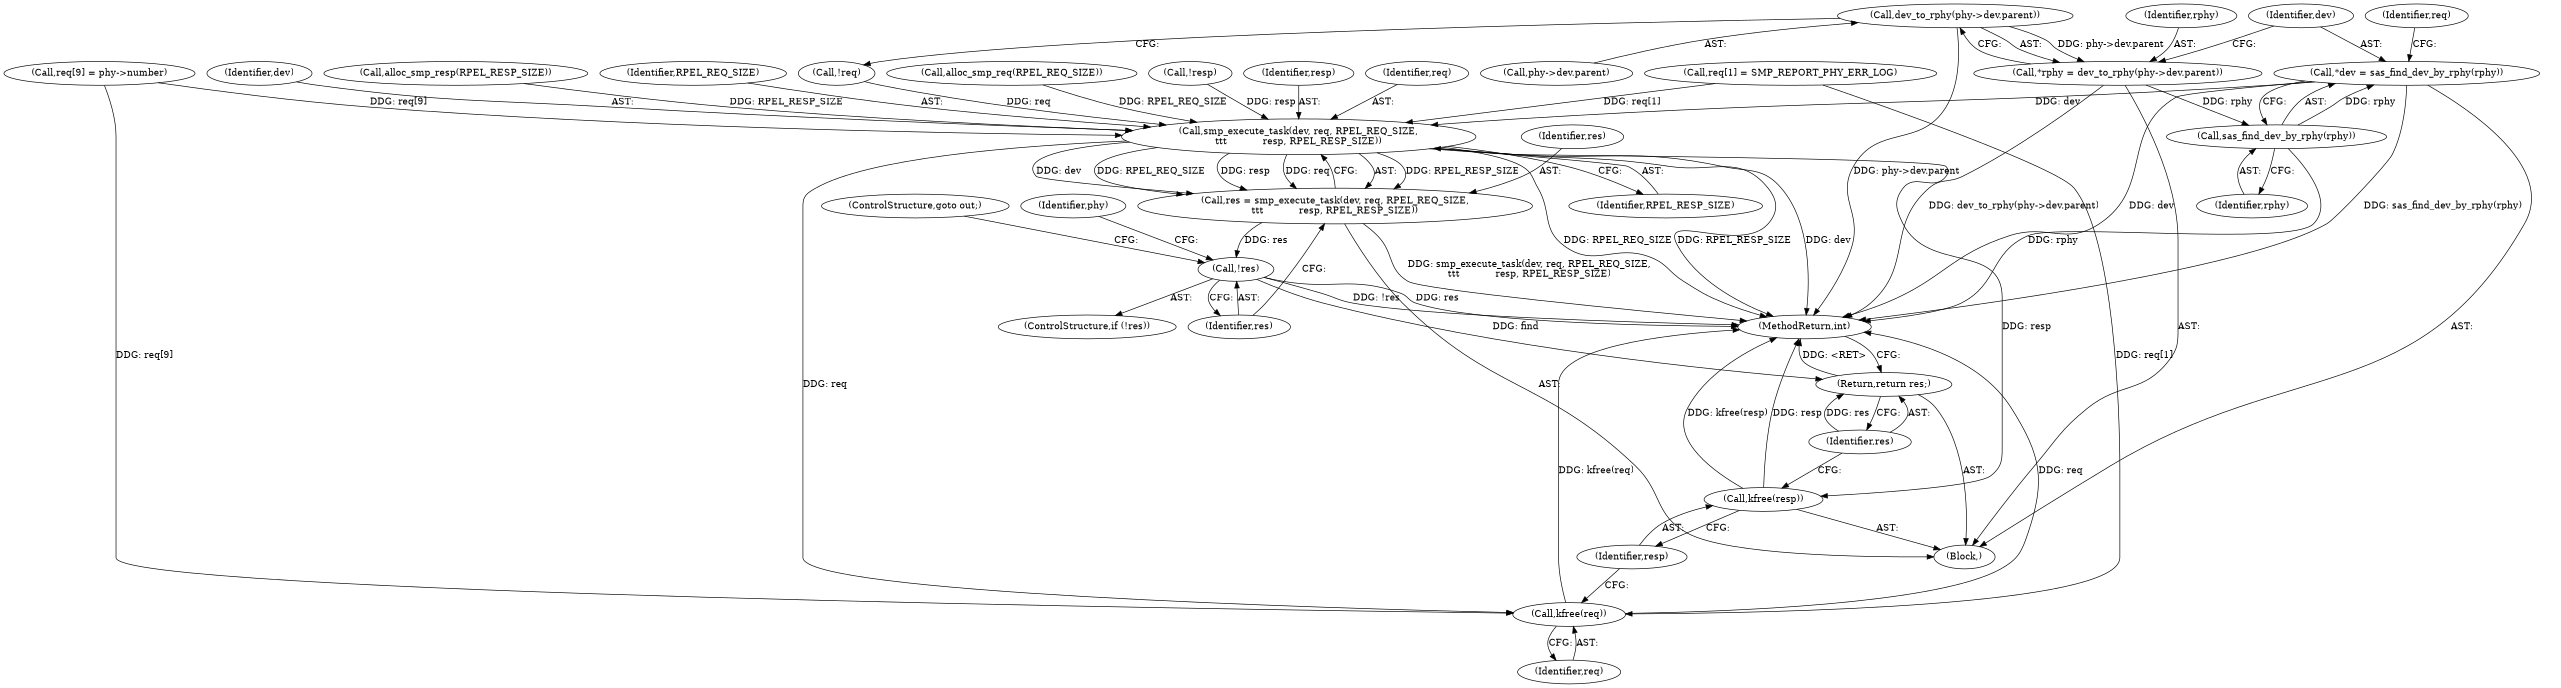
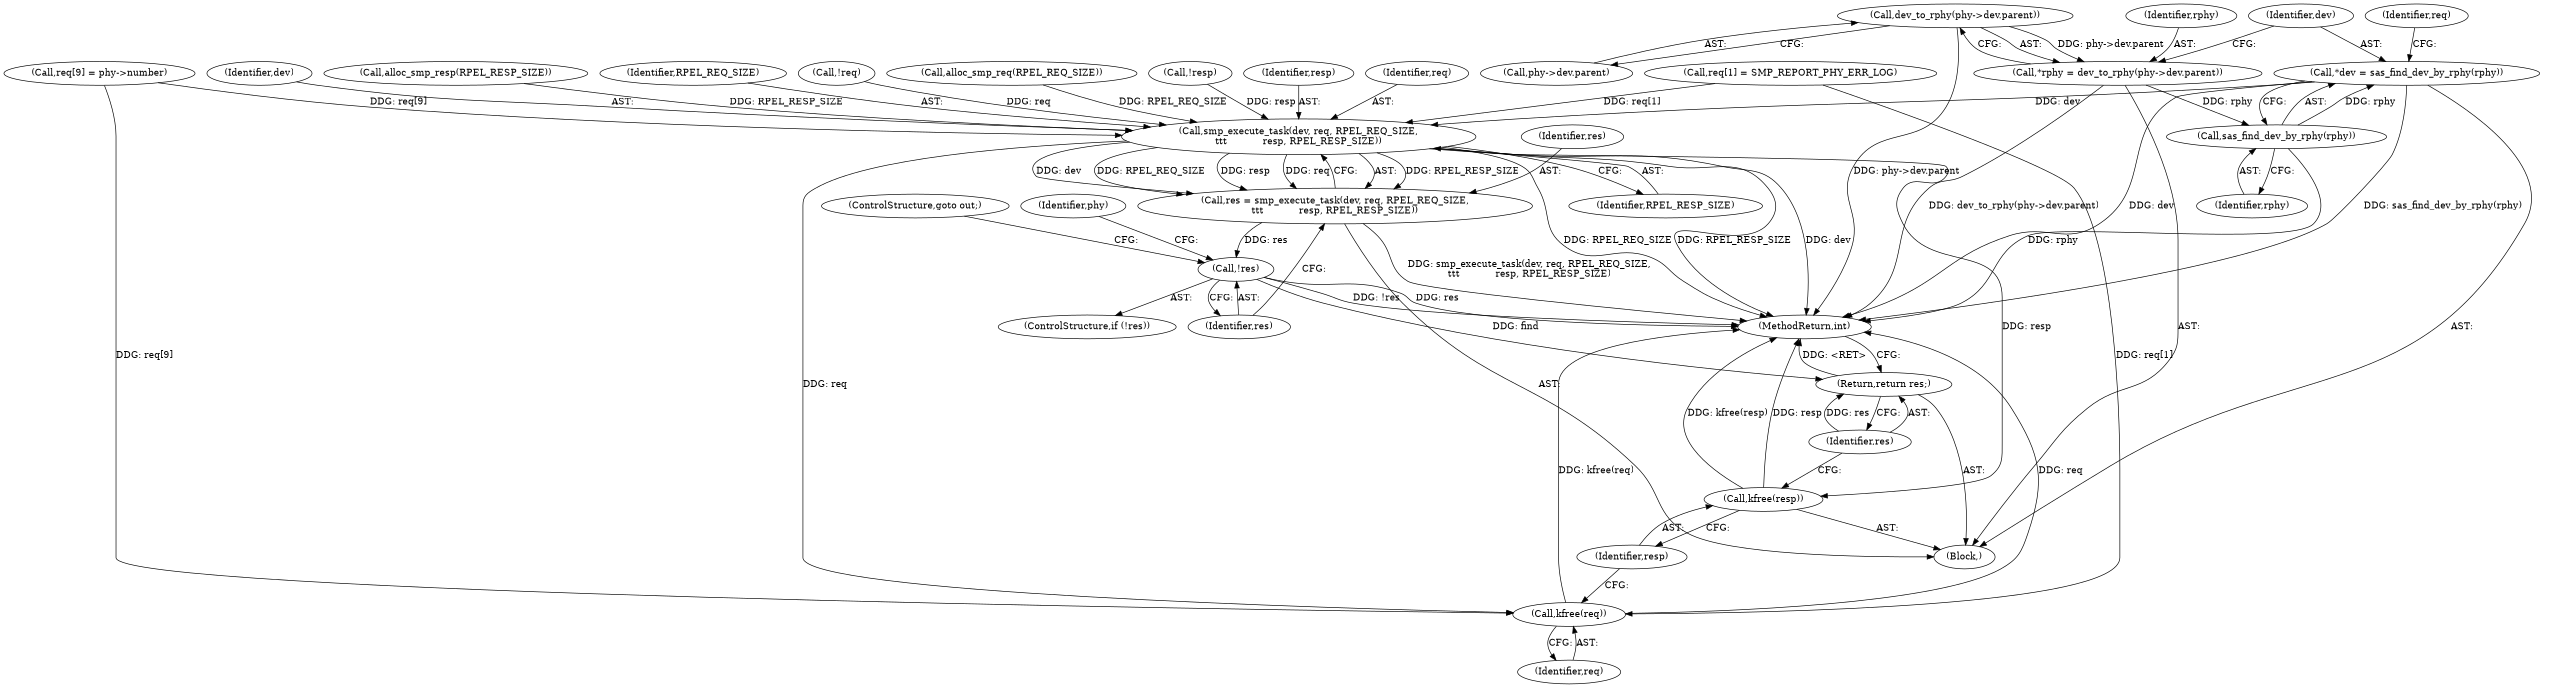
edge "(Call,dev_to_rphy(phy->dev.parent))" -> "(Call,!req)": now "(Call,dev_to_rphy(phy->dev.parent))" -> "(Call,phy->dev.parent)"
